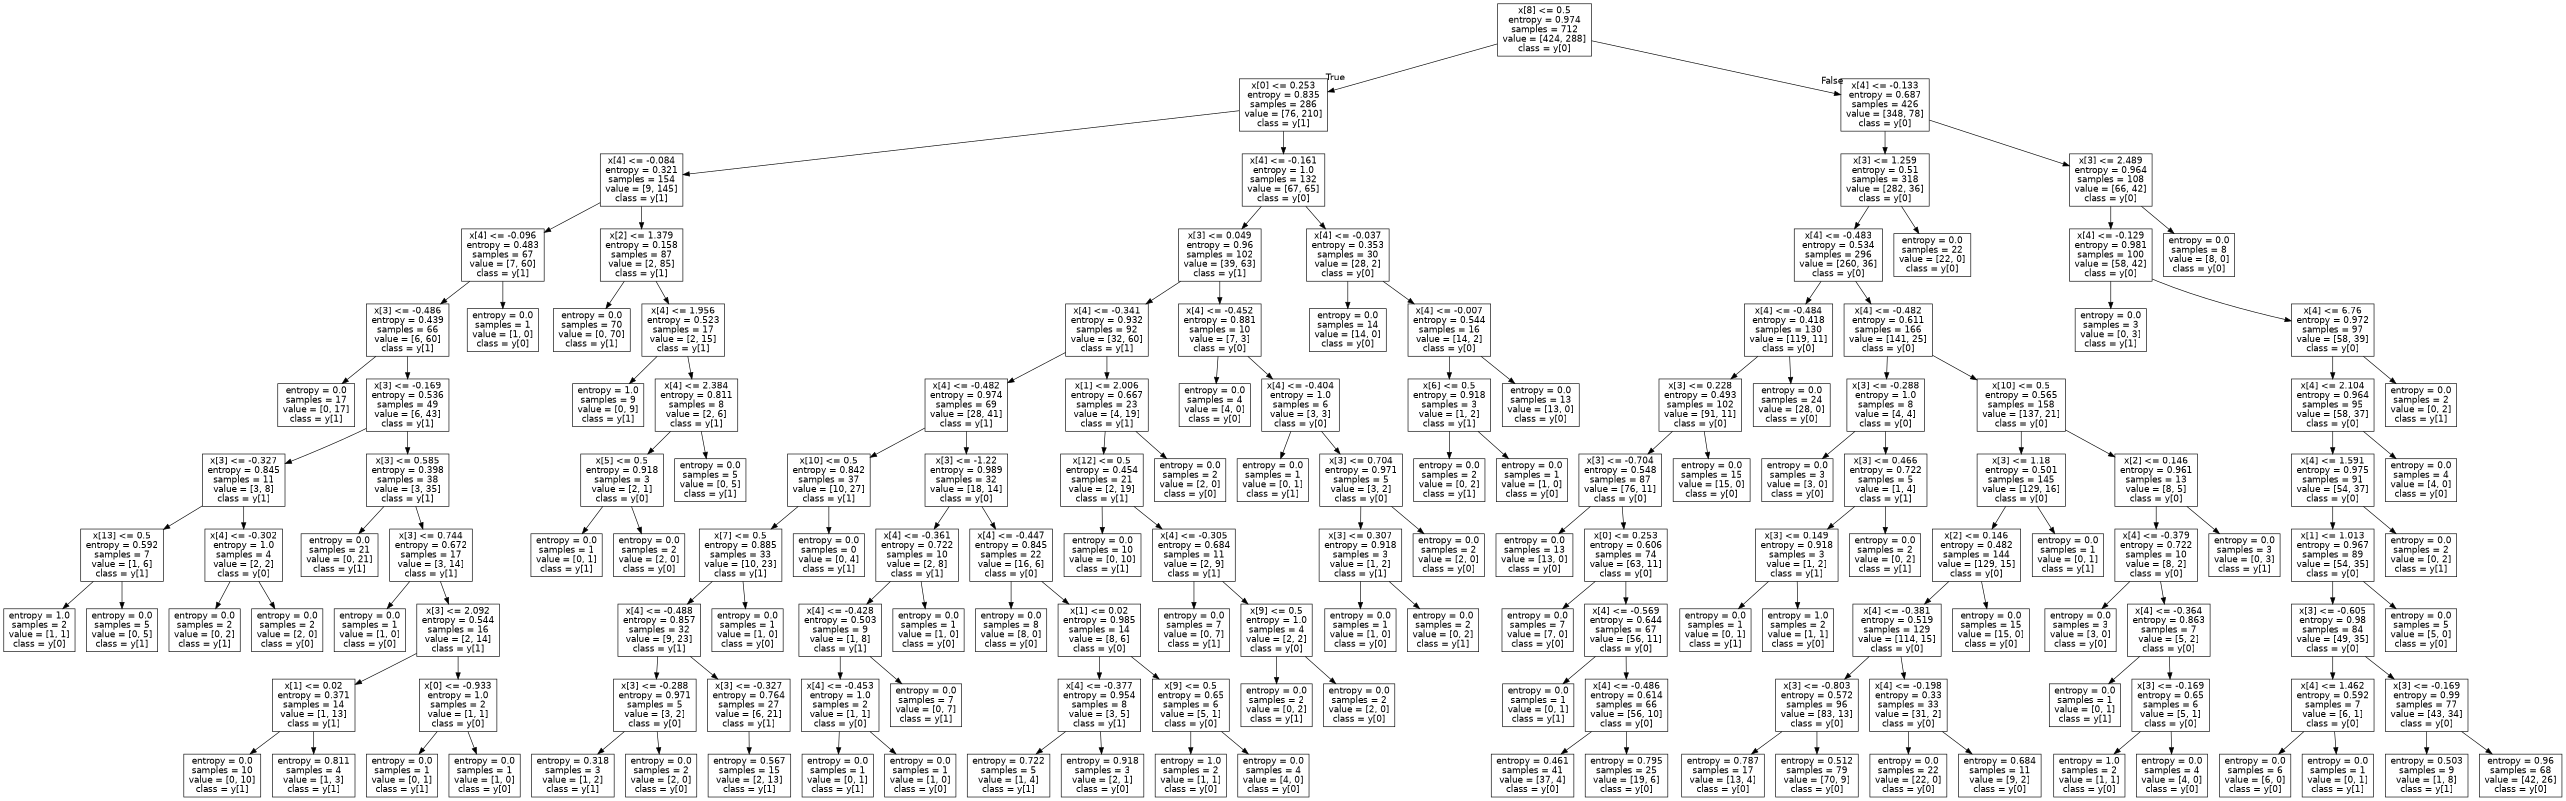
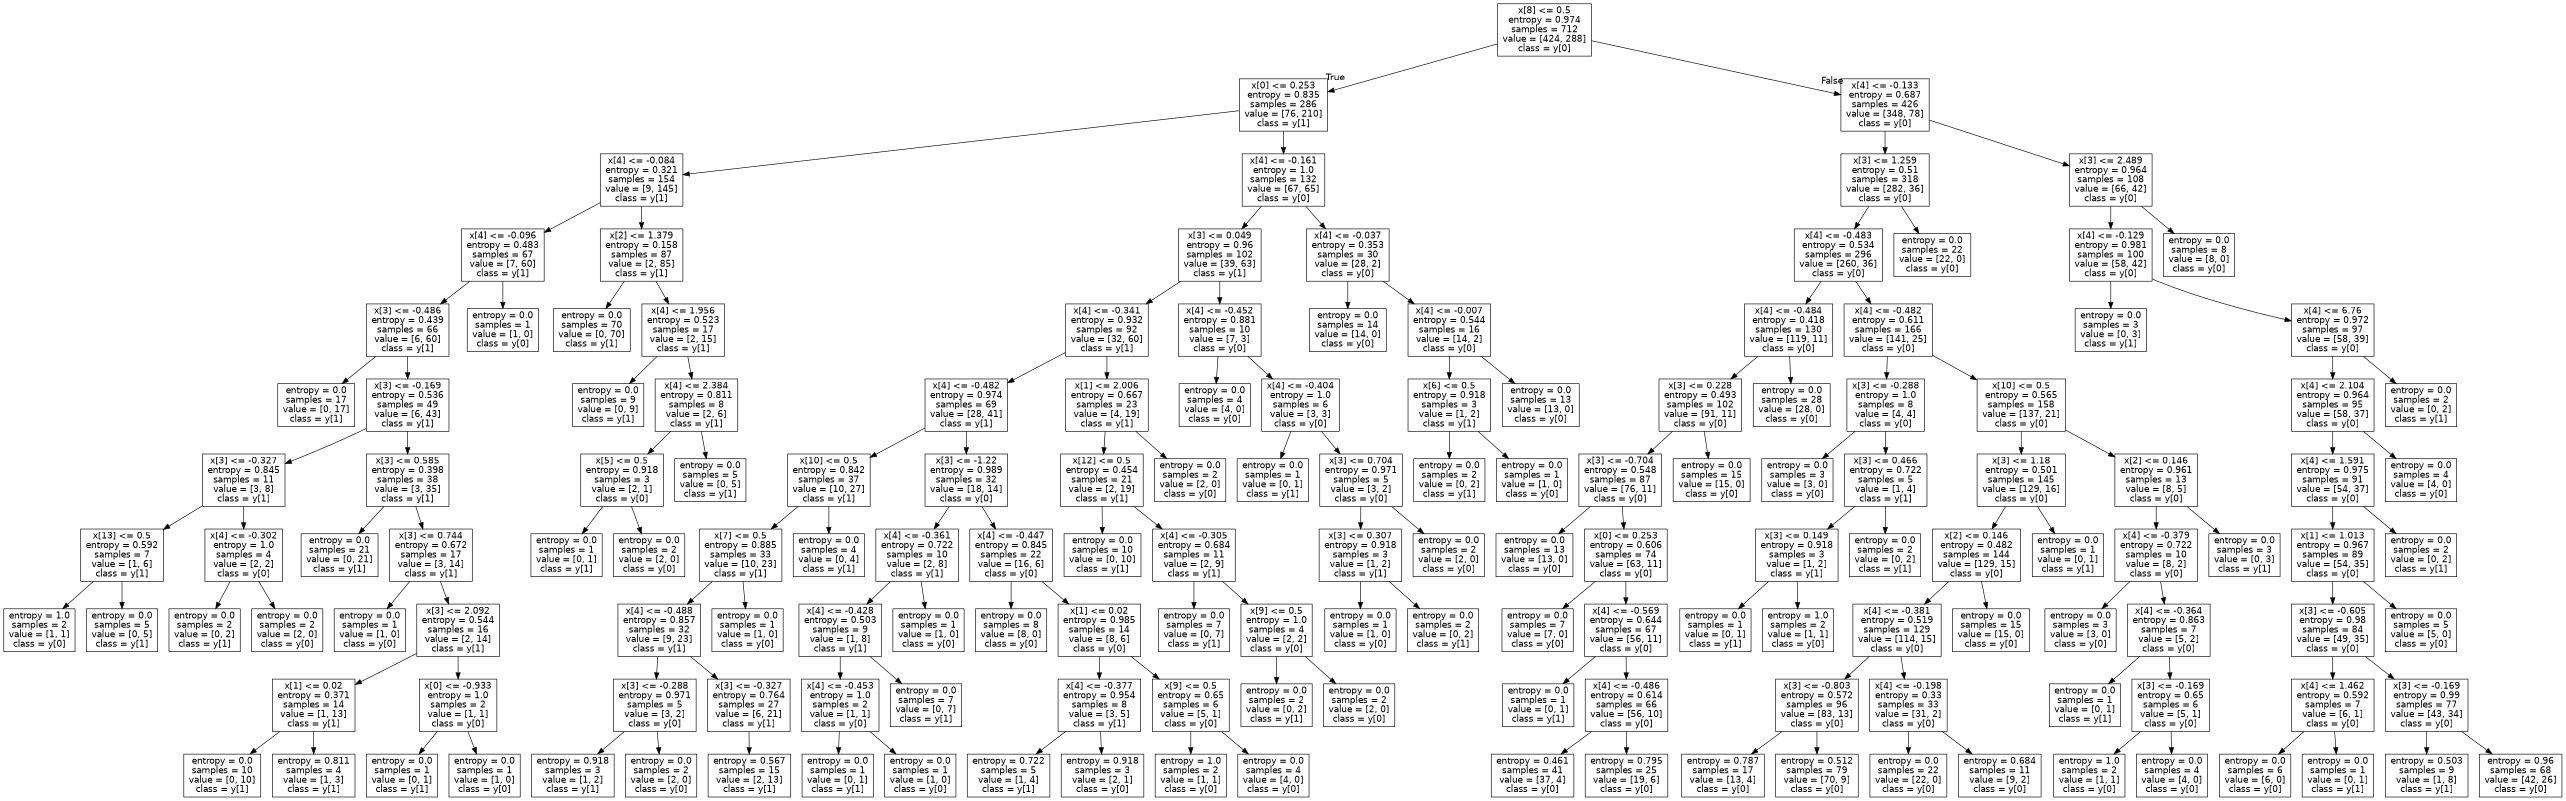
node "entropy = 1.0 samples = 9 value = [0, 9] class = y[1]": label "entropy = 1.0 samples = 9 value = [0, 9] class = y[1]" -> "entropy = 0.0 samples = 9 value = [0, 9] class = y[1]"
node "entropy = 0.0 samples = 24 value = [28, 0] class = y[0]": label "entropy = 0.0 samples = 24 value = [28, 0] class = y[0]" -> "entropy = 0.0 samples = 28 value = [28, 0] class = y[0]"
node "entropy = 0.0 samples = 0 value = [0, 4] class = y[1]": label "entropy = 0.0 samples = 0 value = [0, 4] class = y[1]" -> "entropy = 0.0 samples = 4 value = [0, 4] class = y[1]"
node "entropy = 0.318 samples = 3 value = [1, 2] class = y[1]": label "entropy = 0.318 samples = 3 value = [1, 2] class = y[1]" -> "entropy = 0.918 samples = 3 value = [1, 2] class = y[1]"
